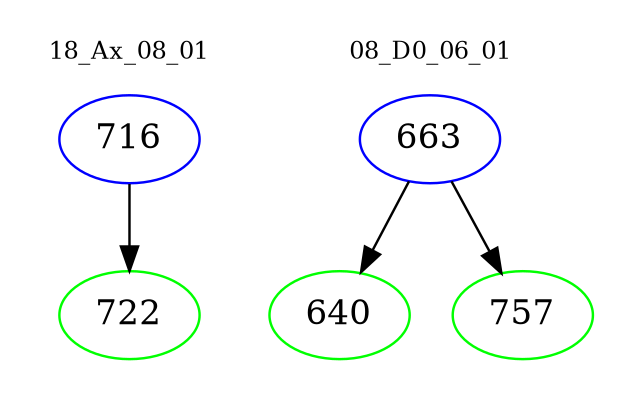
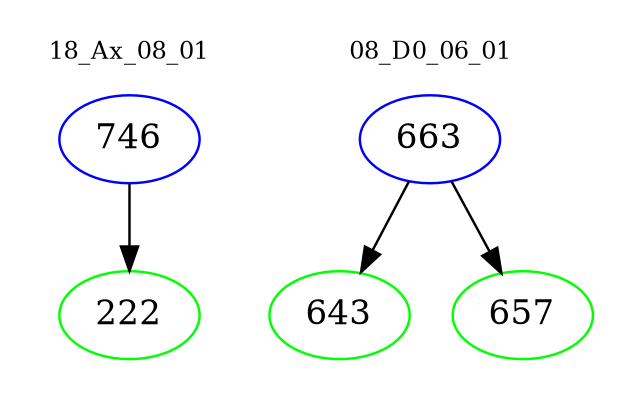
node "716": label "716" -> "746"
node "722": label "722" -> "222"
node "640": label "640" -> "643"
node "757": label "757" -> "657"
